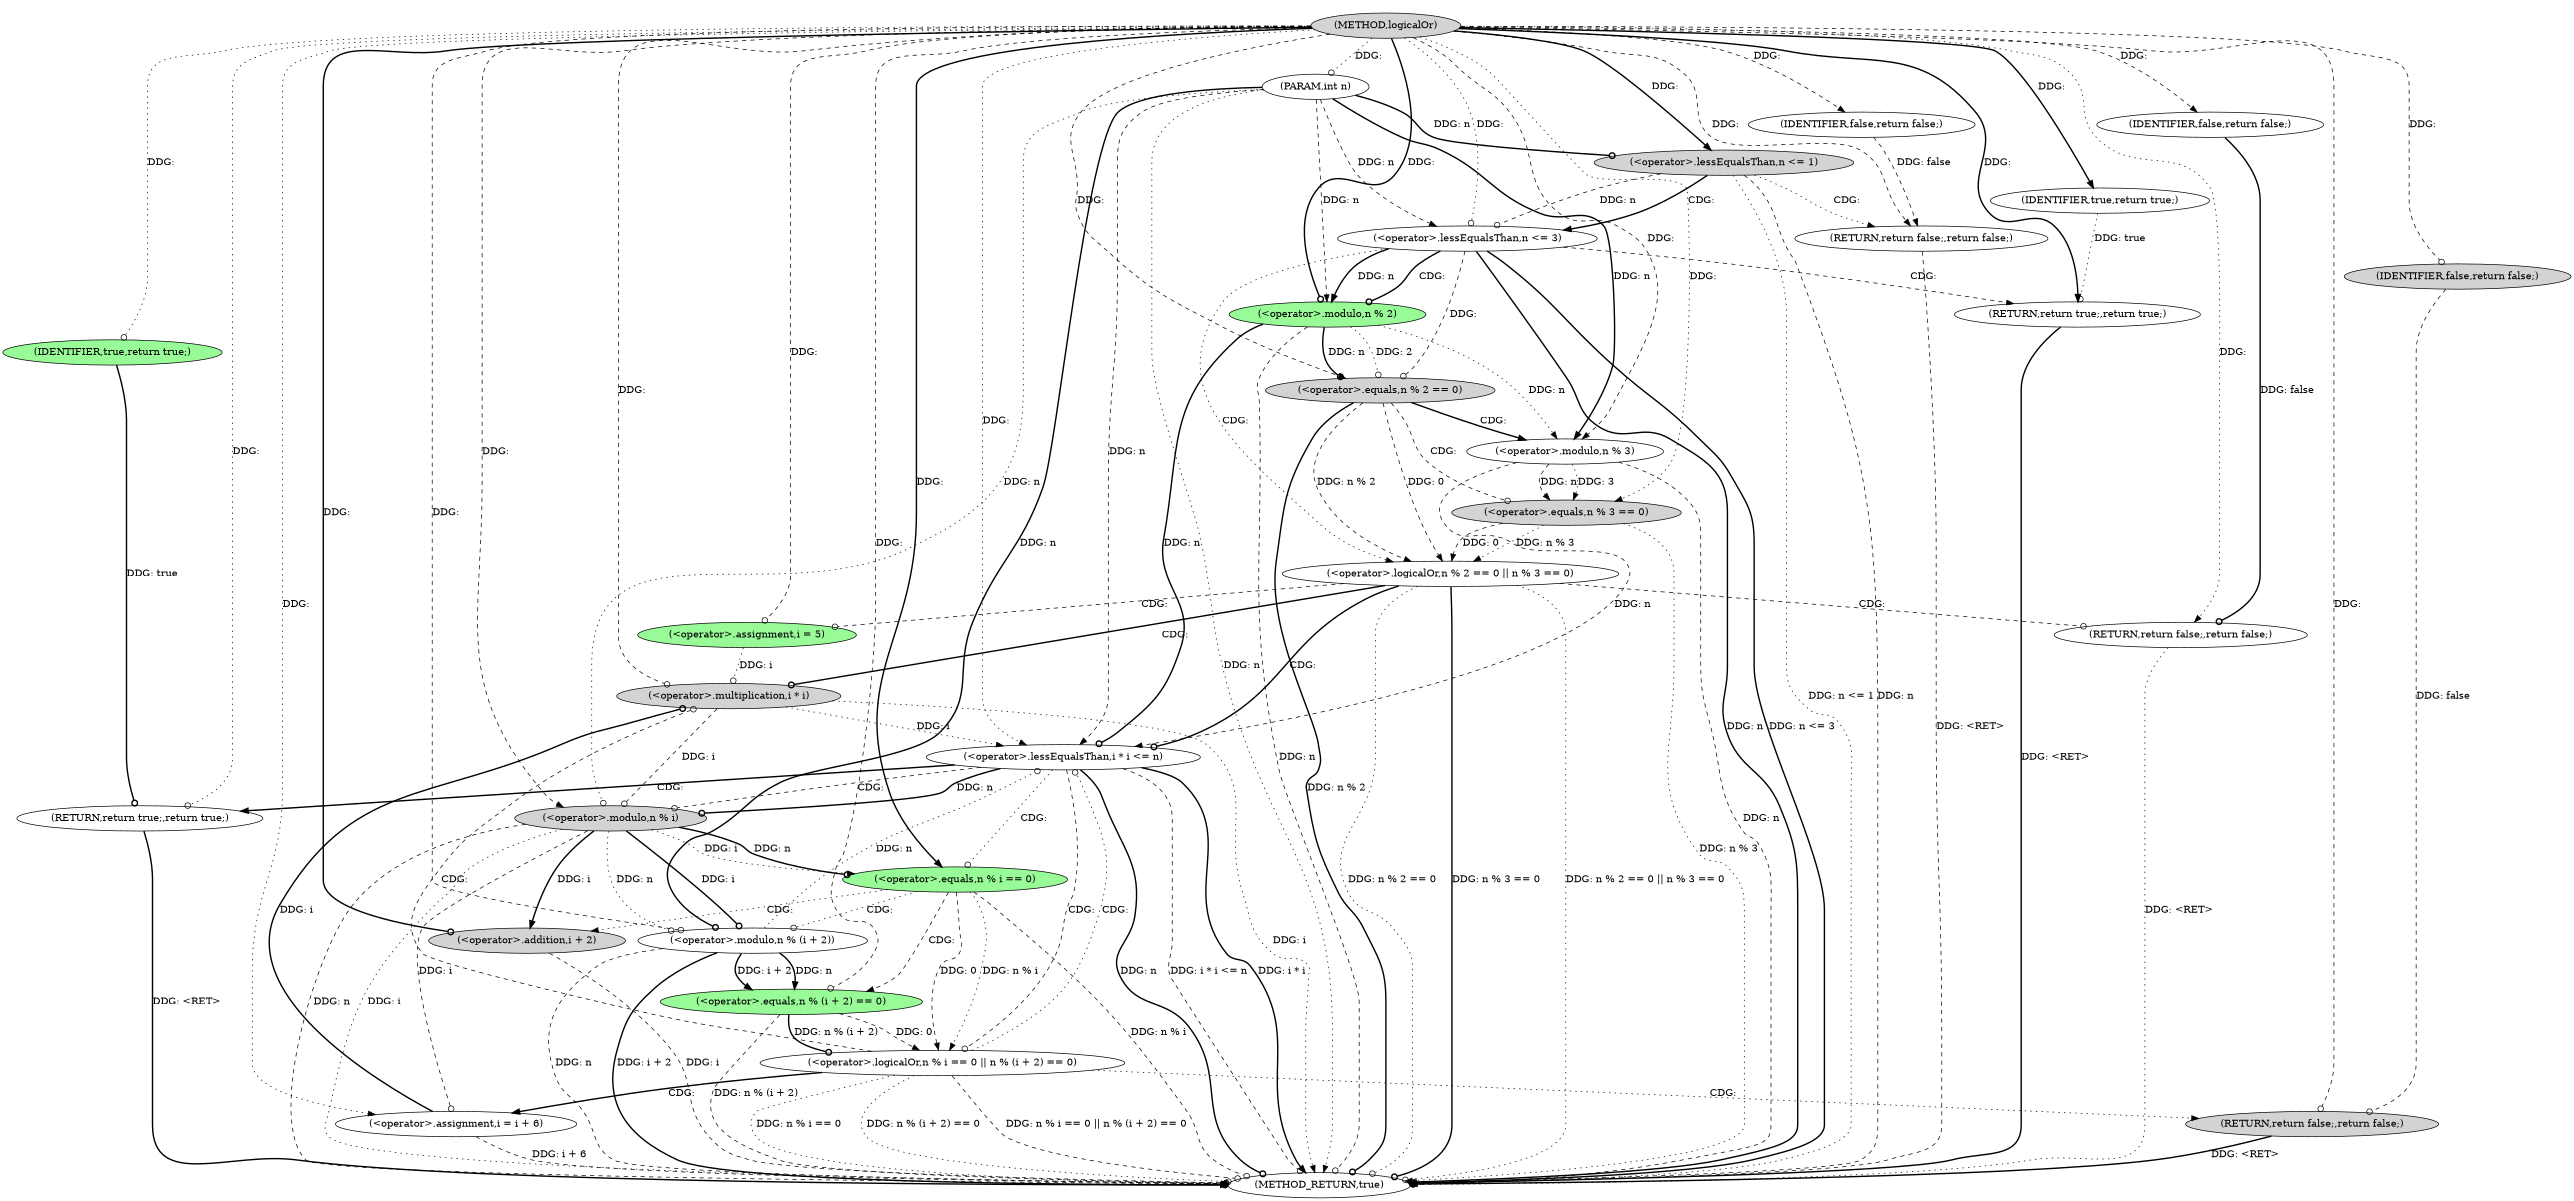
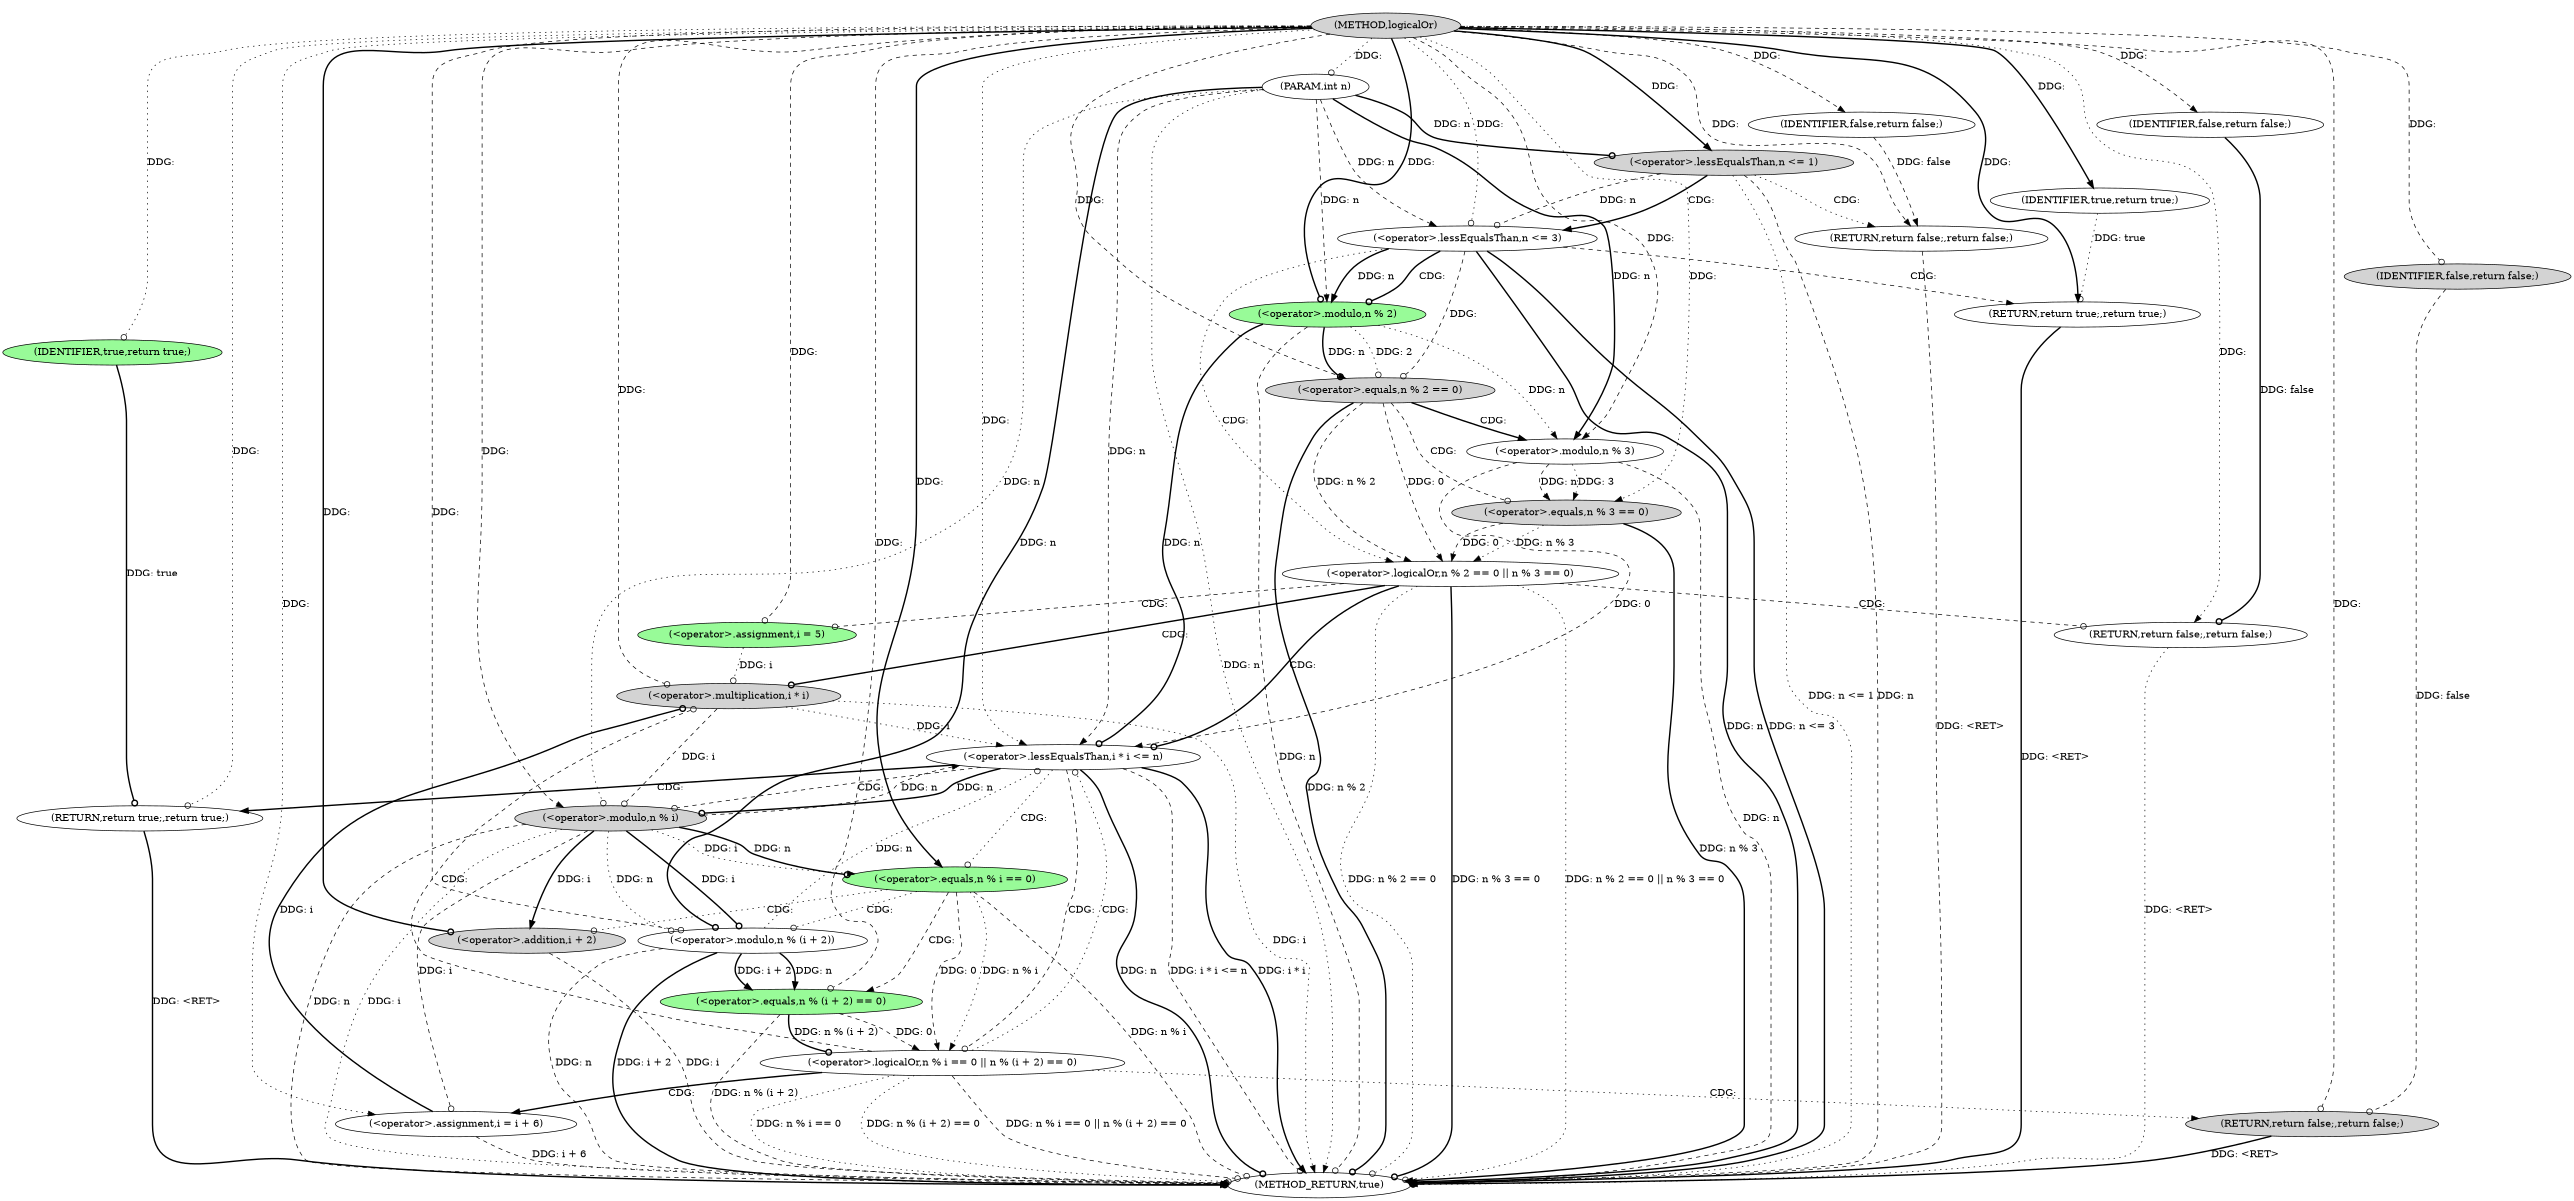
edge "(<operator>.modulo,n % 3)" -> "(<operator>.lessEqualsThan,i * i <= n)": label "DDG: n" -> "DDG: 0"
edge "(<operator>.modulo,n % i)" -> "(<operator>.lessEqualsThan,i * i <= n)": added, label "DDG: n"
edge "(<operator>.equals,n % i == 0)" -> "(<operator>.addition,i + 2)": arrowhead normal -> odot
edge "(<operator>.equals,n % 3 == 0)" -> "(METHOD_RETURN,true)": style dotted -> bold
